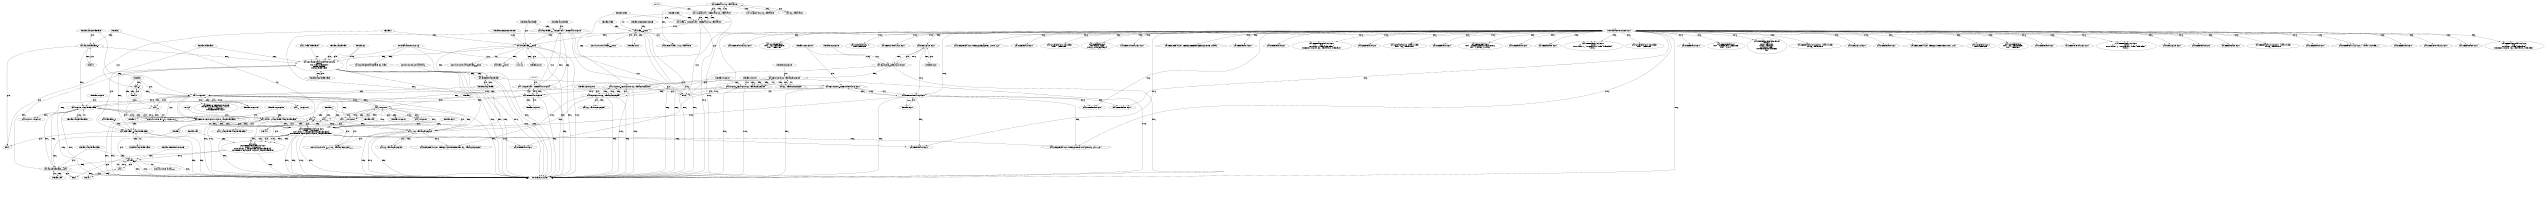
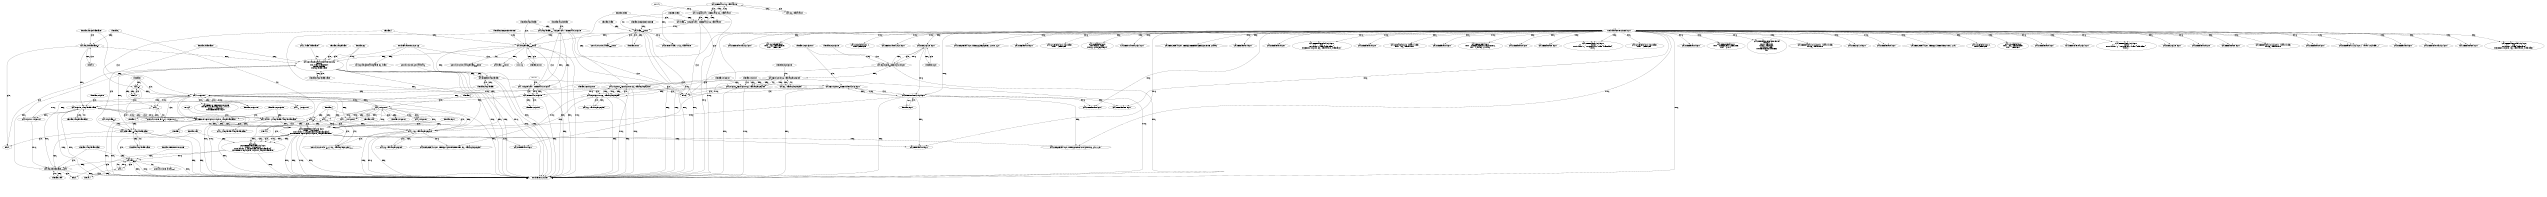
edge "1001141" -> "(Call,(unsigned char*) _TIFFmalloc(t2p->tiff_datasize))": label "AST: " -> "DDG: "
node "(Call,(unsigned long) t2p->tiff_datasize)": removed
edge "(MethodParameterIn,TIFF* input)" -> "(Call,TIFFGetField(input, TIFFTAG_STRIPBYTECOUNTS, &sbc))": reversed
edge "(Call,buffer==NULL)" -> "(Call,memset(buffer, 0, t2p->tiff_datasize))": label "AST: " -> "DDG: "
edge "(Call,i<stripcount)" -> "(Call,stripsize - samplebufferoffset)": now "(Call,i<stripcount)" -> "(Call,stripsize * stripcount)"
node "(Call,bufferoffset=0)": label "(Call,bufferoffset=0)" -> "(Call,stripbuffer=0)"
edge "(Call,&(samplebuffer[samplebufferoffset]))" -> "(Call,(tdata_t) &(samplebuffer[samplebufferoffset]))": removed, label "AST:"
edge "(Call,stripsize - samplebufferoffset)" -> "(Call,samplebufferoffset+=read)": now "(Call,stripsize * stripcount)" -> "(Call,samplebufferoffset+=read)"
